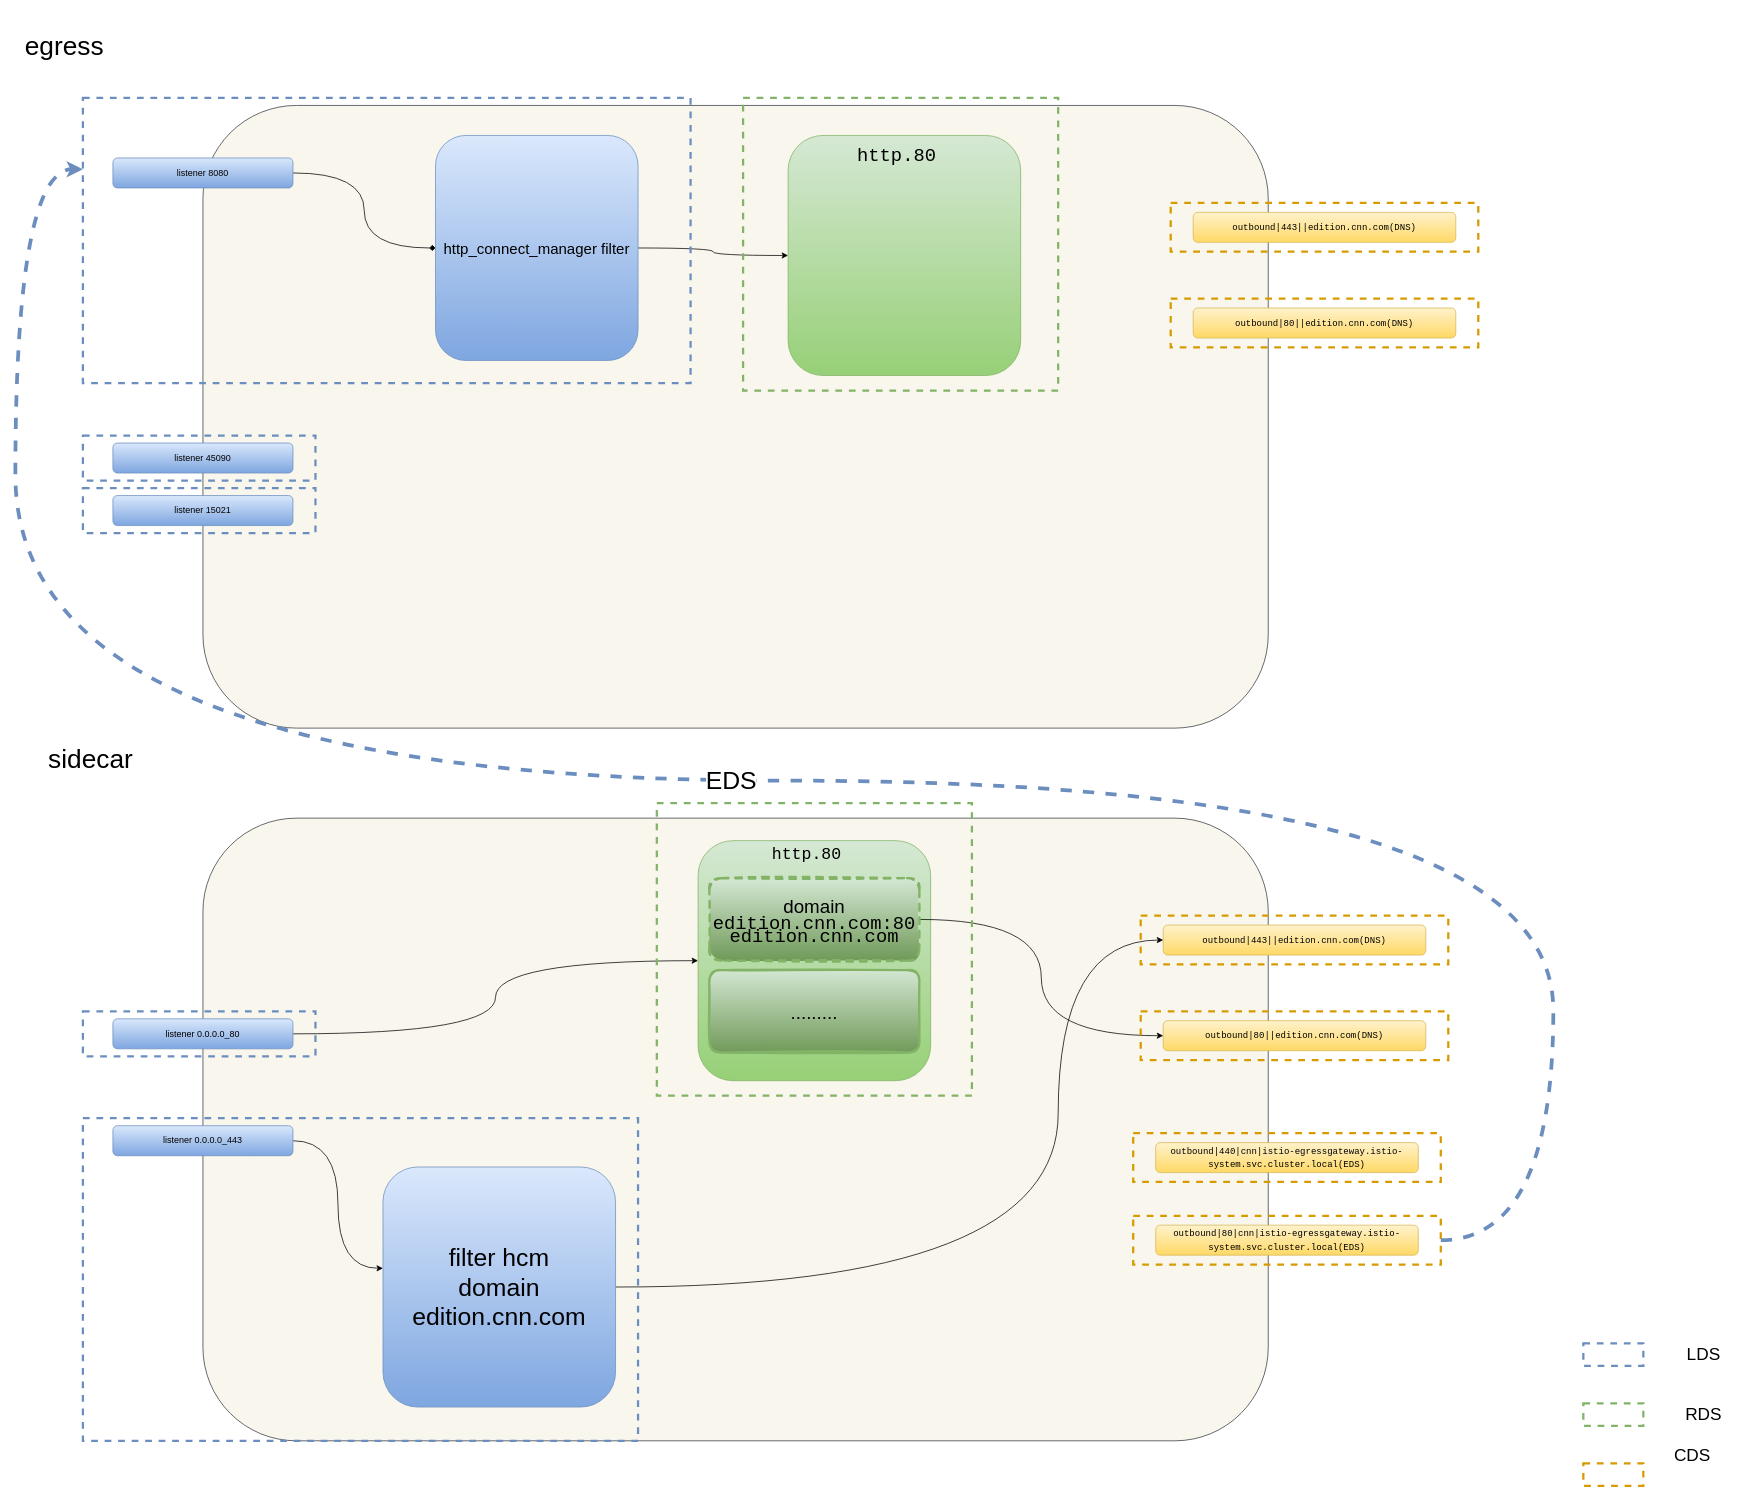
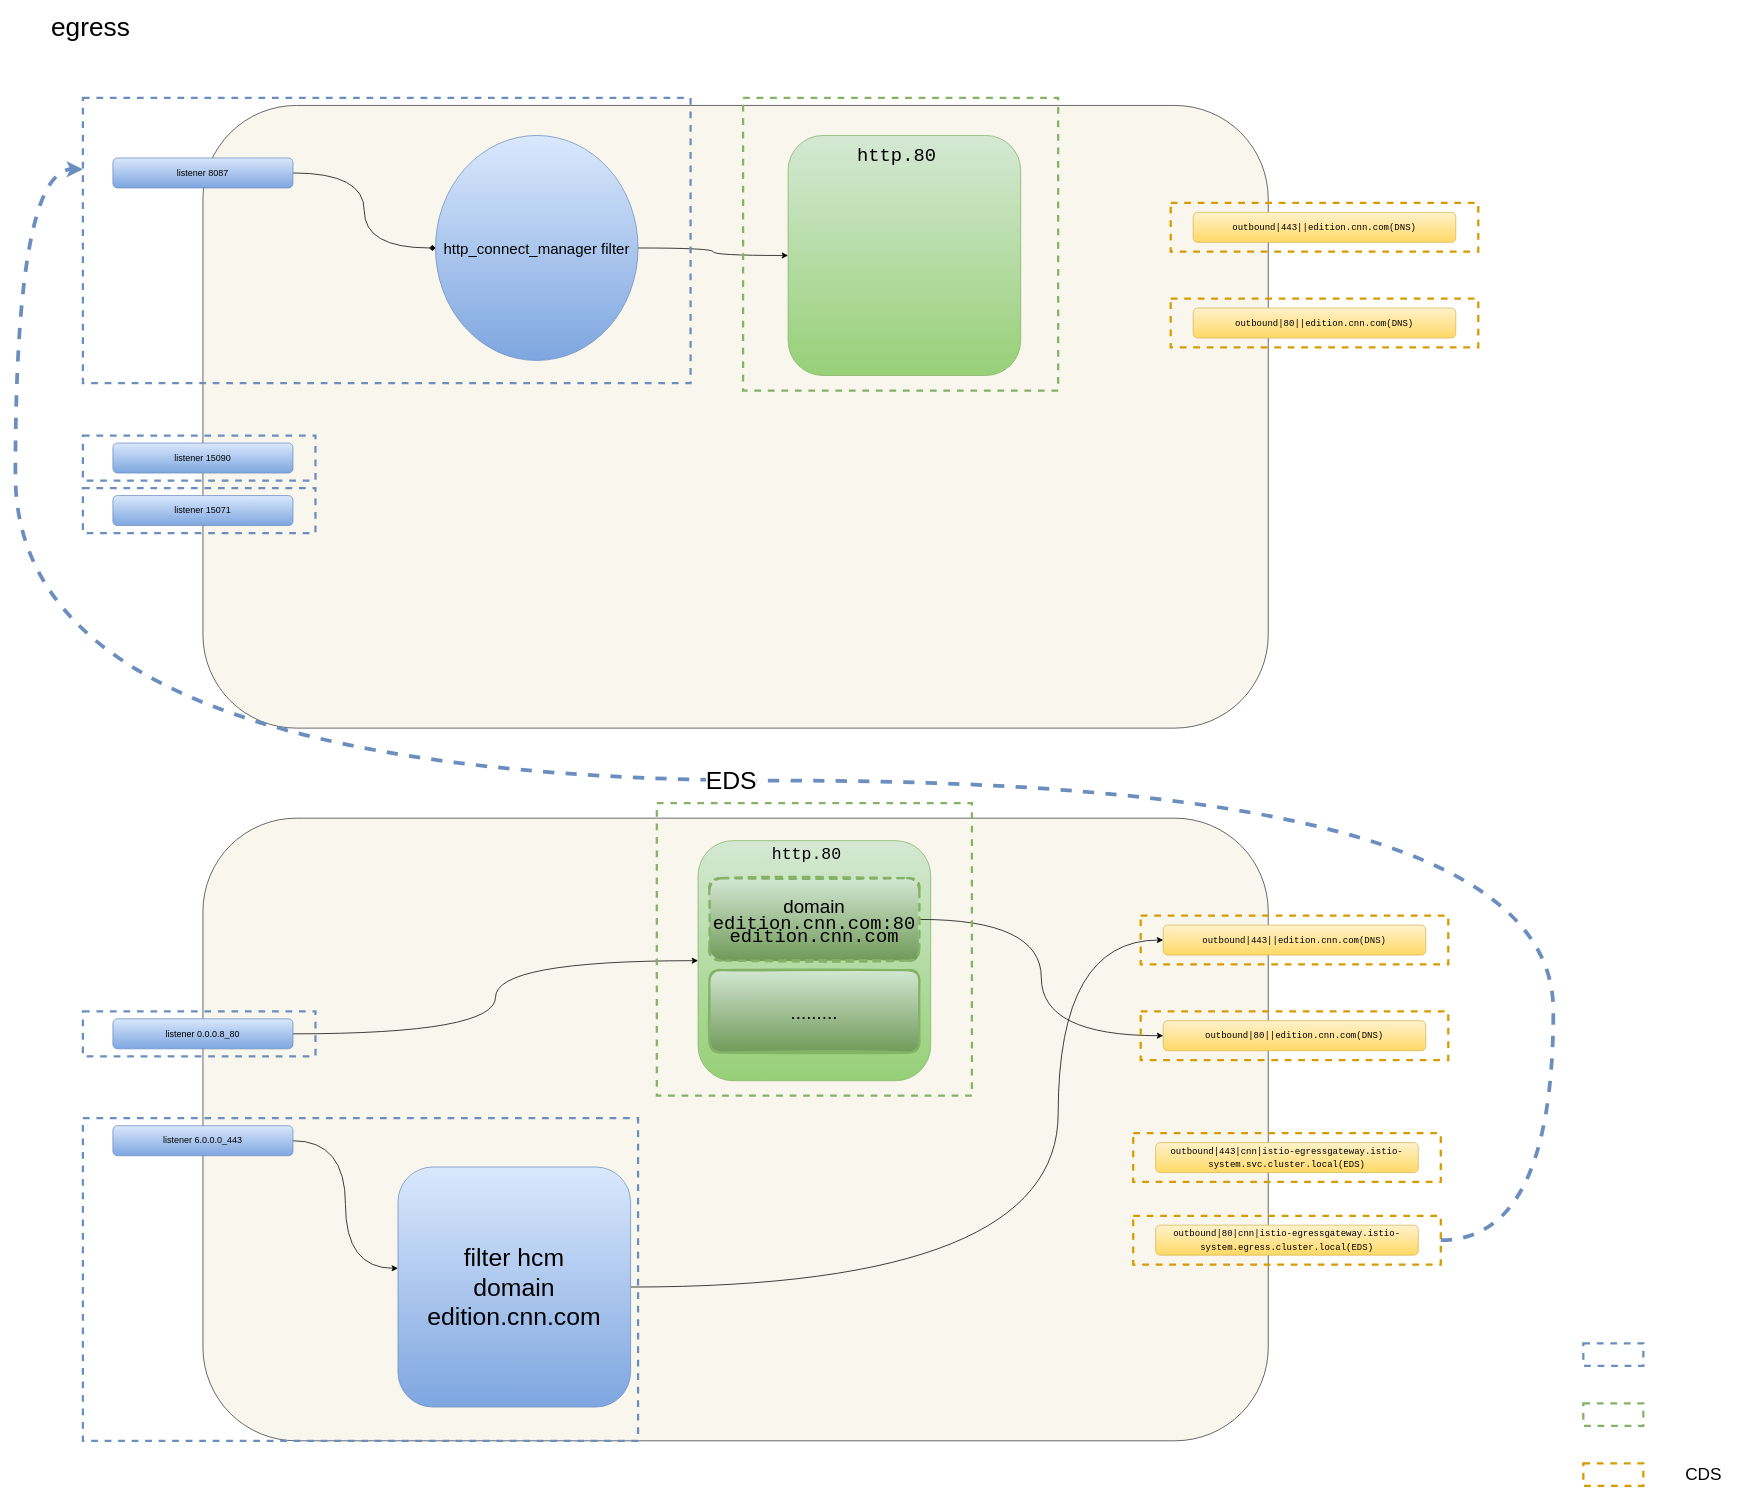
node "egress": moved (64, 45) -> (90, 27)
node "listener 8080": label "listener 8080" -> "listener 8087"
node "http_connect_manager filter": shape rounded rectangle -> ellipse
node "listener 45090": label "listener 45090" -> "listener 15090"
node "listener 15021": label "listener 15021" -> "listener 15071"
node "sidecar": removed
node "listener 0.0.0.0_80": label "listener 0.0.0.0_80" -> "listener 0.0.0.8_80"
node "listener 0.0.0.0_443": label "listener 0.0.0.0_443" -> "listener 6.0.0.0_443"
node "outbound|440|cnn|istio-egressgateway.istio-system.svc.cluster.local(EDS)": label "outbound|440|cnn|istio-egressgateway.istio-system.svc.cluster.local(EDS)" -> "outbound|443|cnn|istio-egressgateway.istio-system.svc.cluster.local(EDS)"
node "outbound|80|cnn|istio-egressgateway.istio-system.svc.cluster.local(EDS)": label "outbound|80|cnn|istio-egressgateway.istio-system.svc.cluster.local(EDS)" -> "outbound|80|cnn|istio-egressgateway.istio-system.egress.cluster.local(EDS)"
node "filter hcm domain edition.cnn.com": moved (499, 1287) -> (514, 1287)
node "LDS": removed
node "RDS": removed
node "CDS": moved (1692, 1455) -> (1703, 1474)
